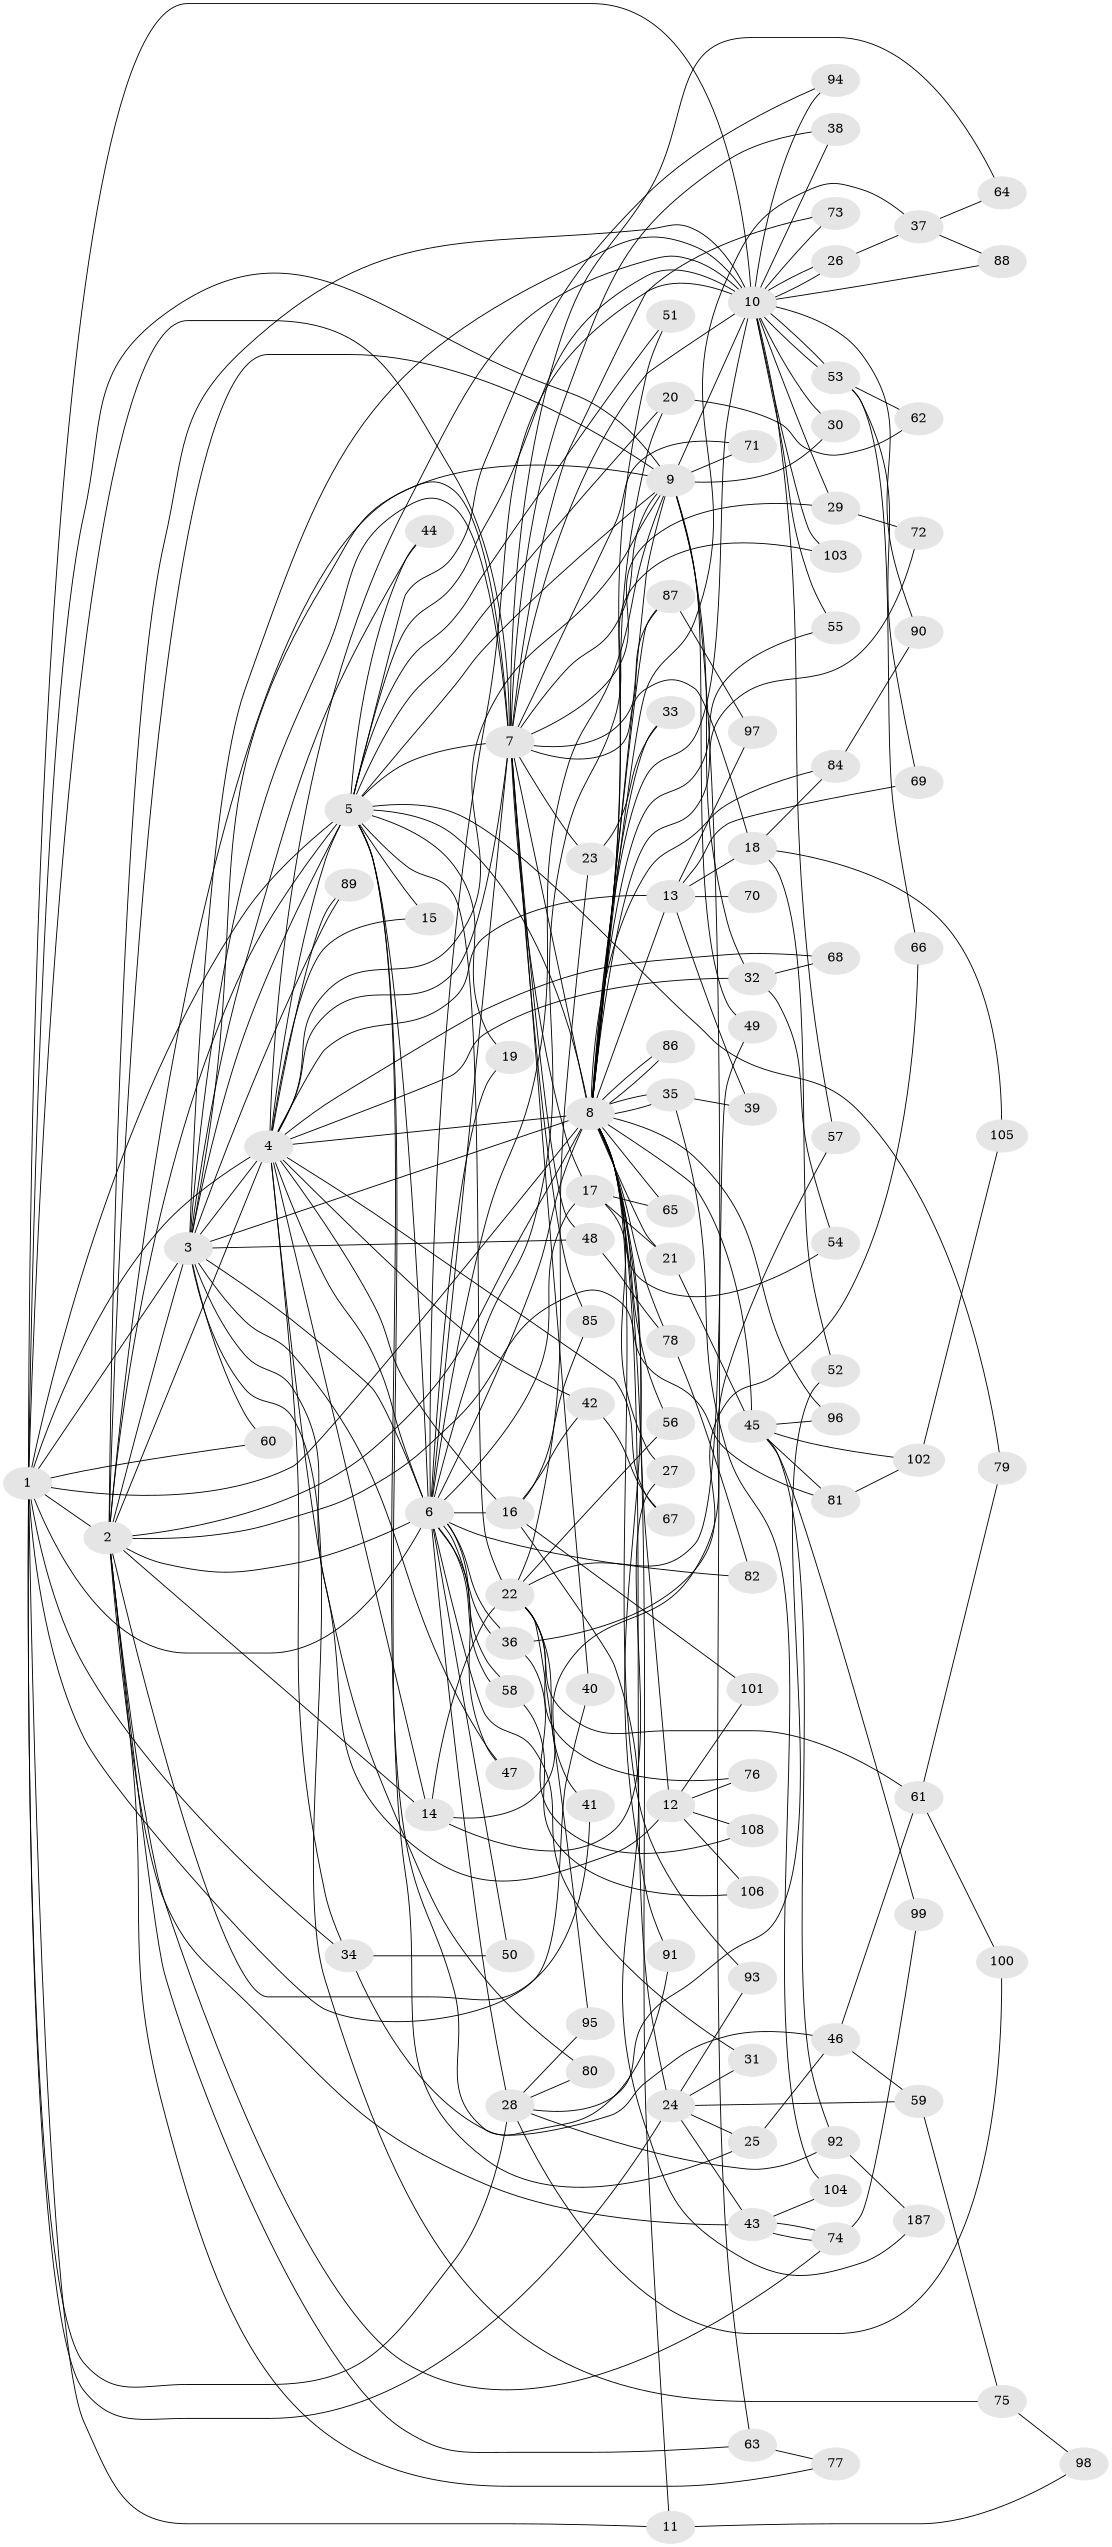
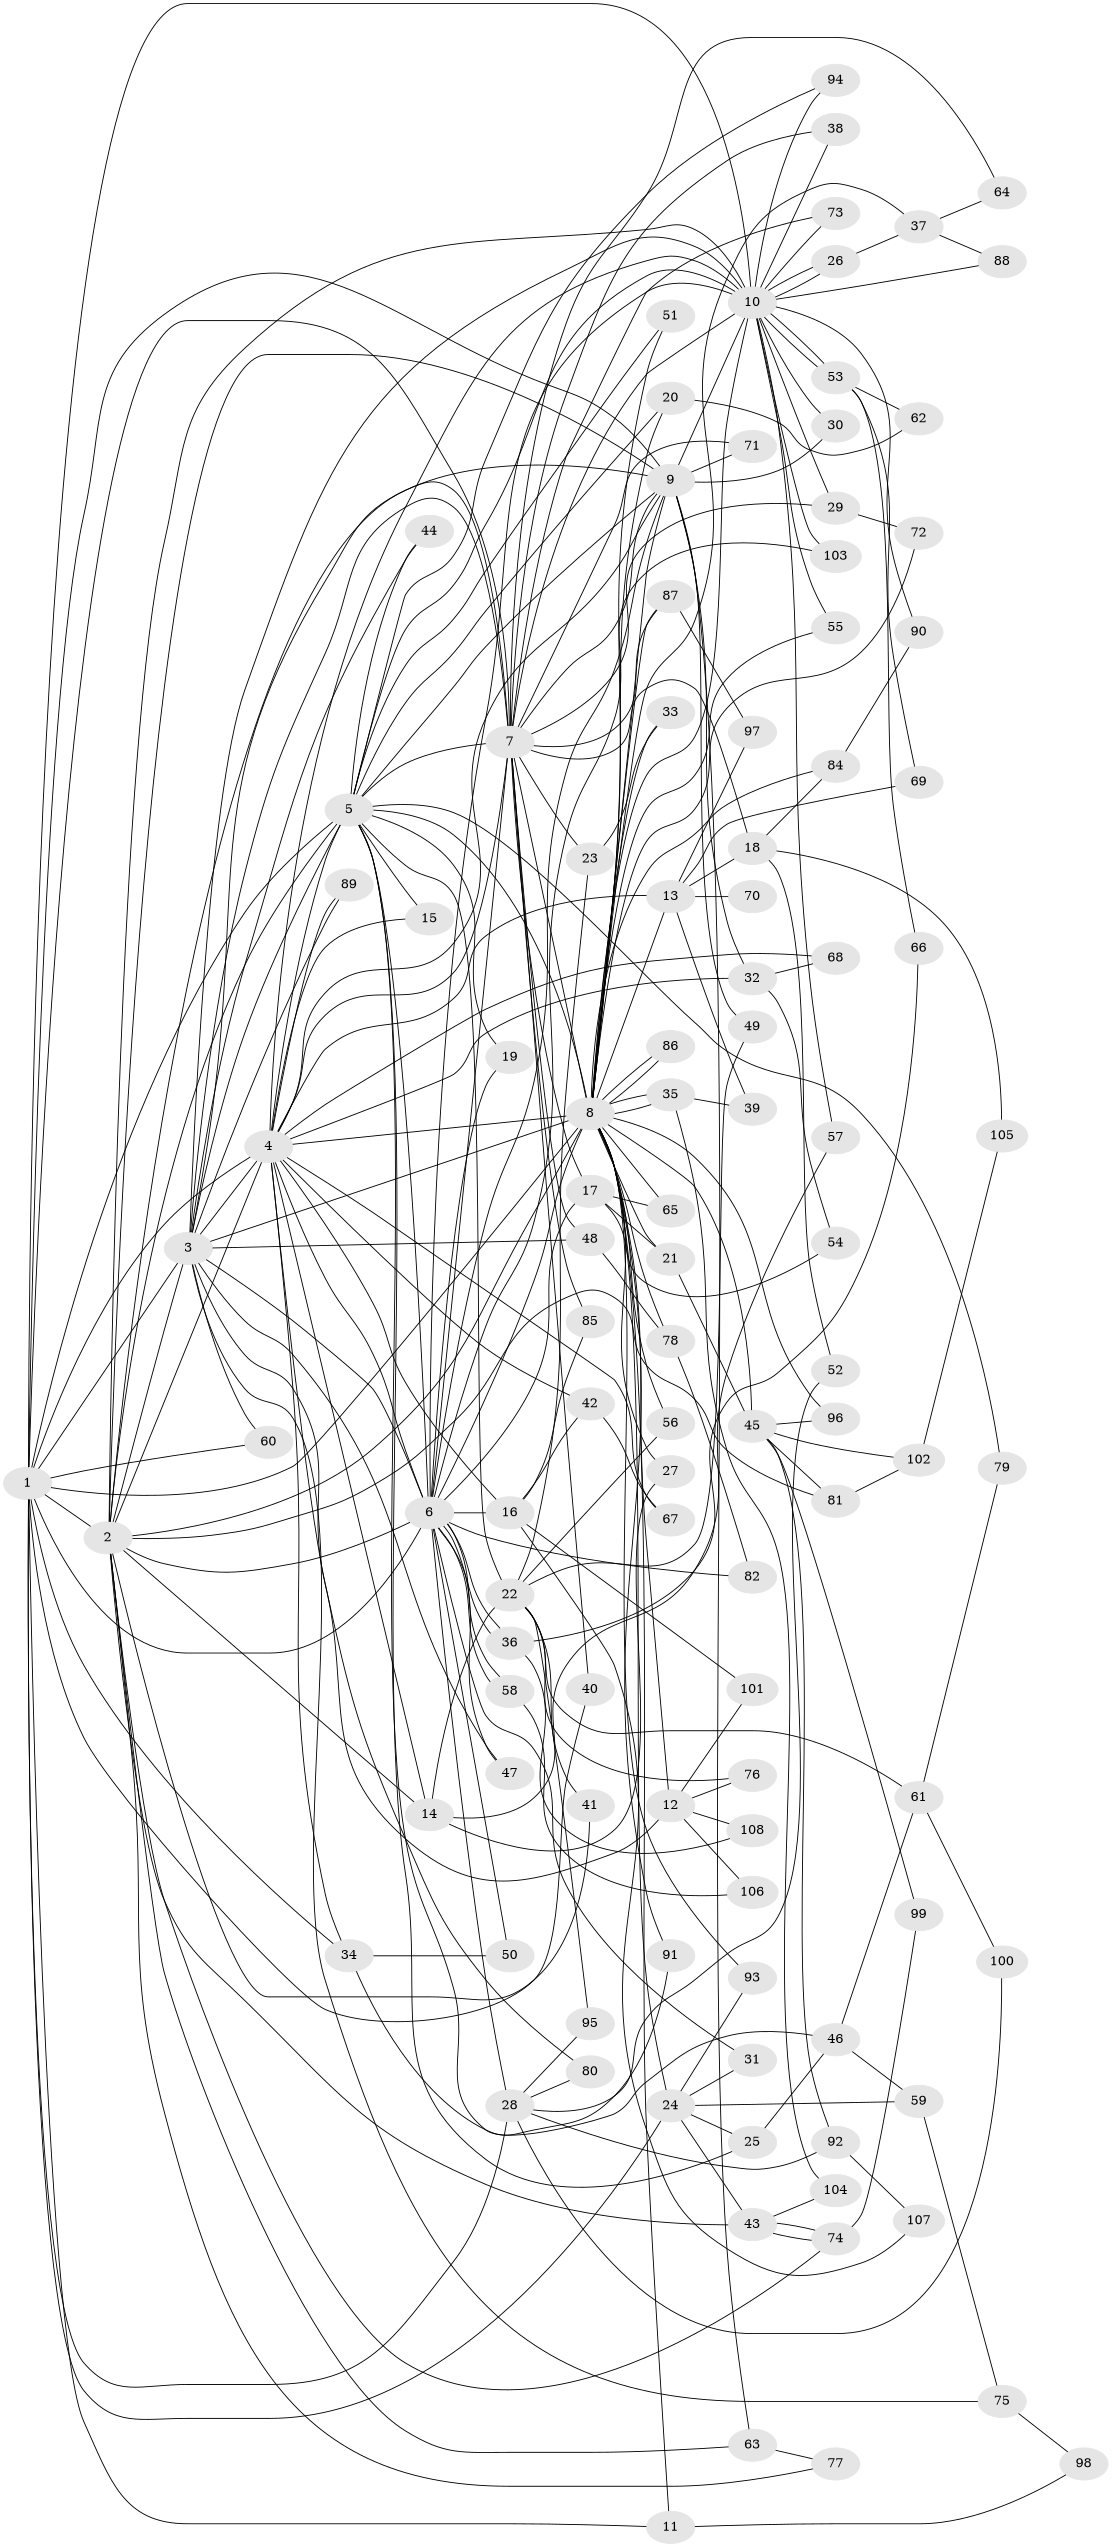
node "187": label "187" -> "107"
